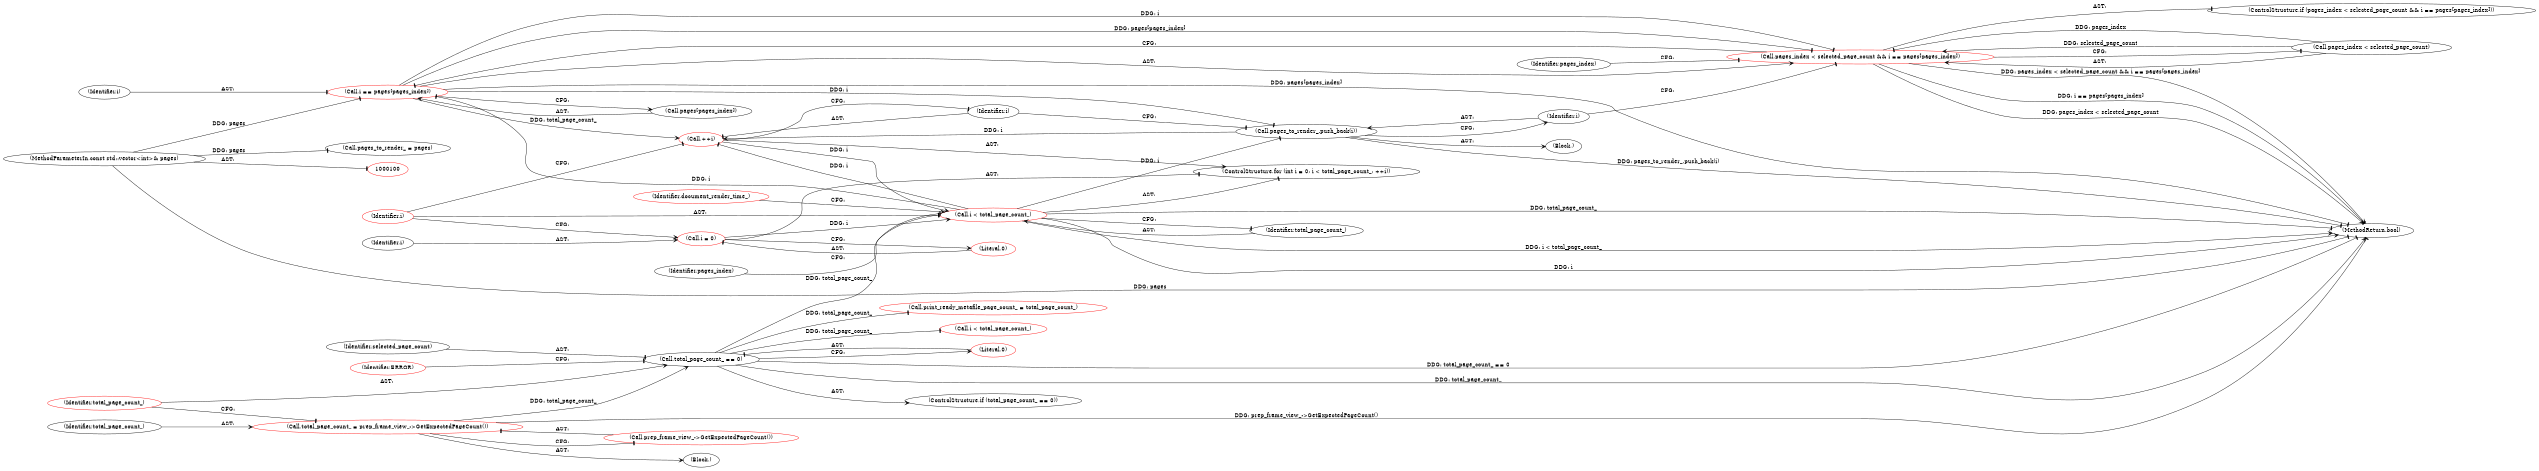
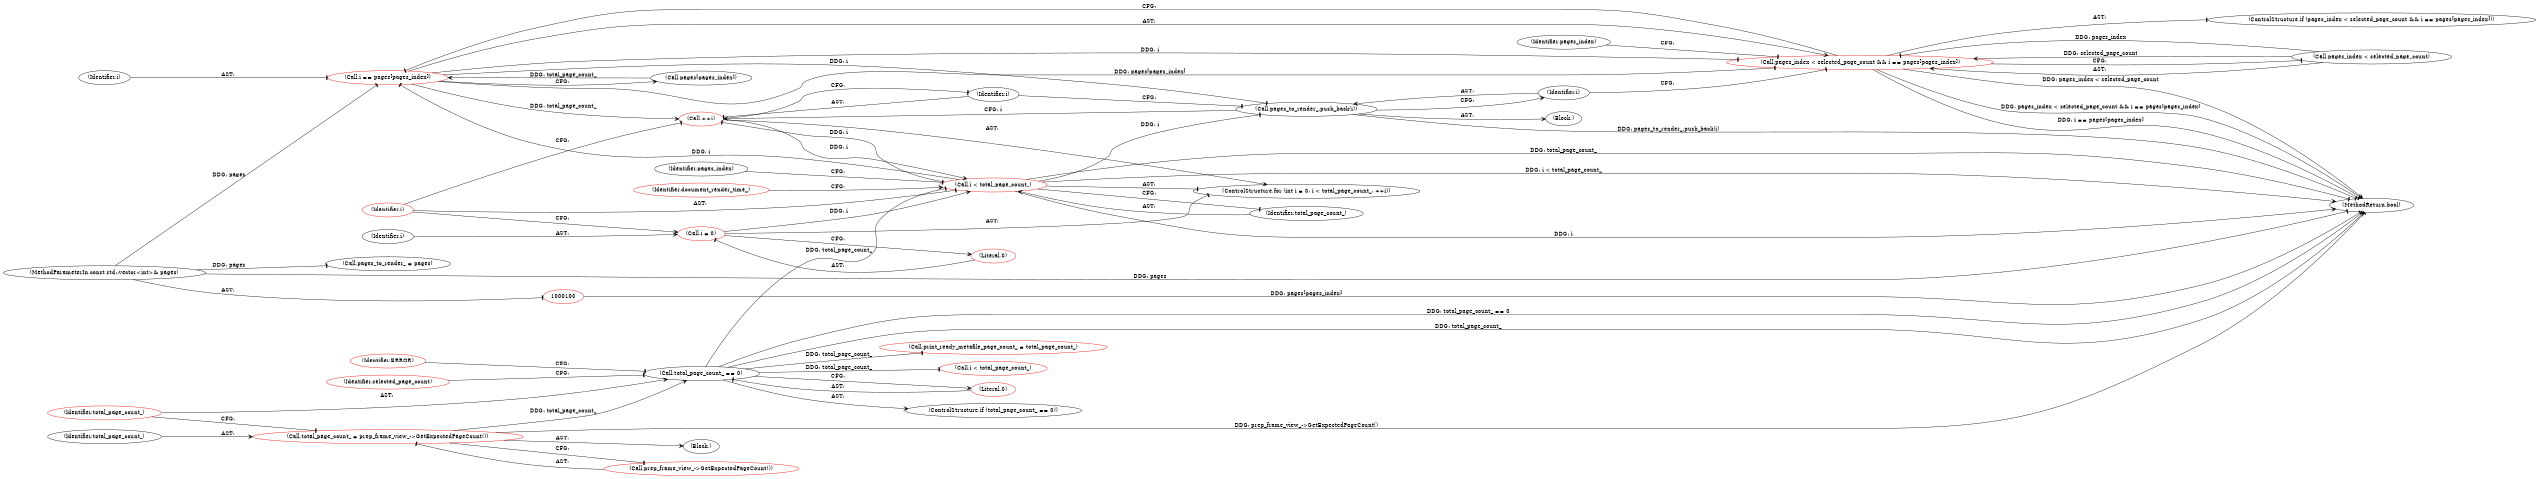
edge "(Call,i == pages[pages_index])" -> "(MethodReturn,bool)": now "1000100" -> "(MethodReturn,bool)"
edge "(Call,pages[pages_index])" -> "(Call,i == pages[pages_index])": label "AST: " -> "DDG: total_page_count_"
edge "(Call,pages_to_render_.push_back(i))" -> "(Call,++i)": label "DDG: i" -> "CFG: i"
node "(Identifier,selected_page_count)": color black -> red
edge "(Identifier,selected_page_count)" -> "(Call,total_page_count_ == 0)": label "AST: " -> "CFG: "
